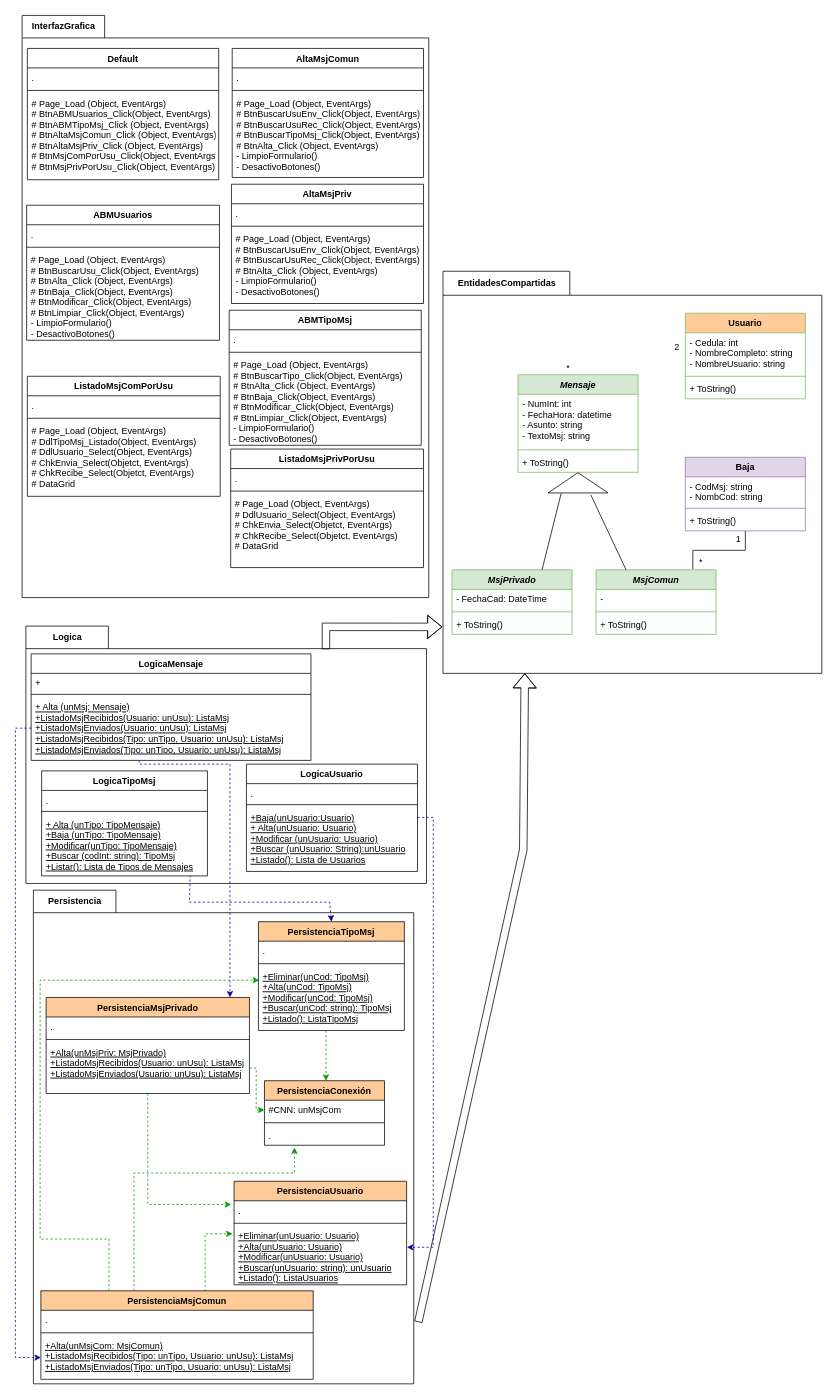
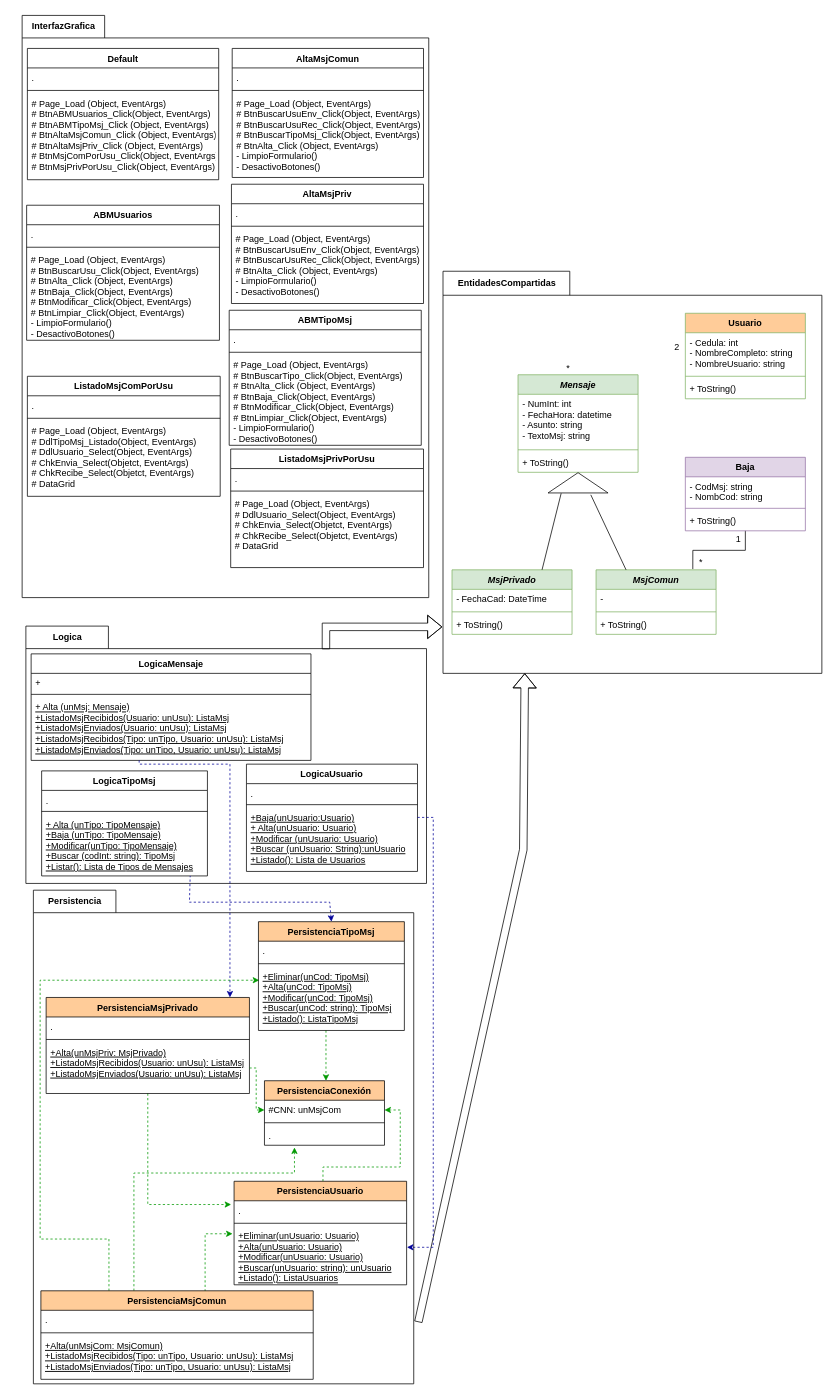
edge "+ Alta (unMsj: Mensaje) +ListadoMsjRecibidos(Usuario: unUsu): ListaMsj +ListadoMsjEnviados(Usuario: unUsu): ListaMsj +ListadoMsjRecibidos(Tipo: unTipo, Usuario: unUsu): ListaMsj +ListadoMsjEnviados(Tipo: unTipo, Usuario: unUsu): ListaMsj" -> "+Alta(unMsjCom: MsjComun) +ListadoMsjRecibidos(Tipo: unTipo, Usuario: unUsu): ListaMsj +ListadoMsjEnviados(Tipo: unTipo, Usuario: unUsu): ListaMsj": removed
edge "PersistenciaUsuario" -> "#CNN: unMsjCom": added
